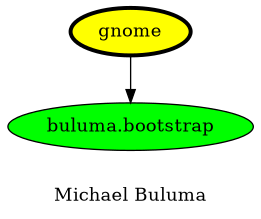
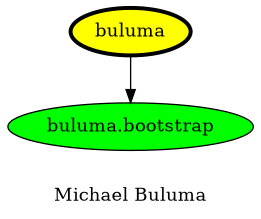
node "gnome": label "gnome" -> "buluma"
